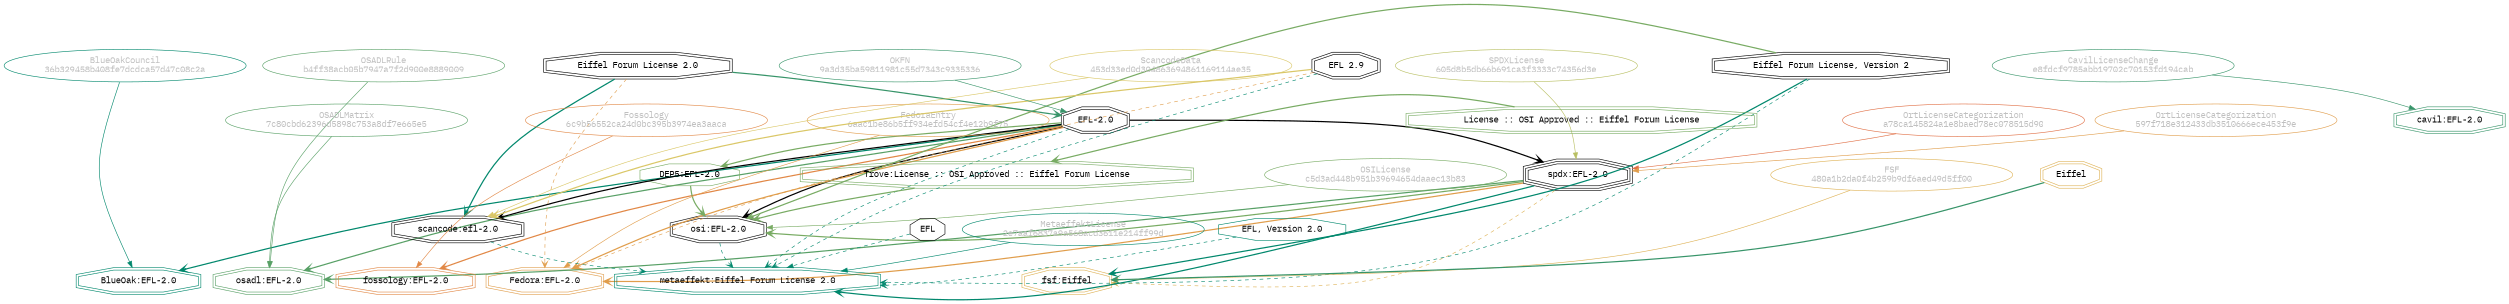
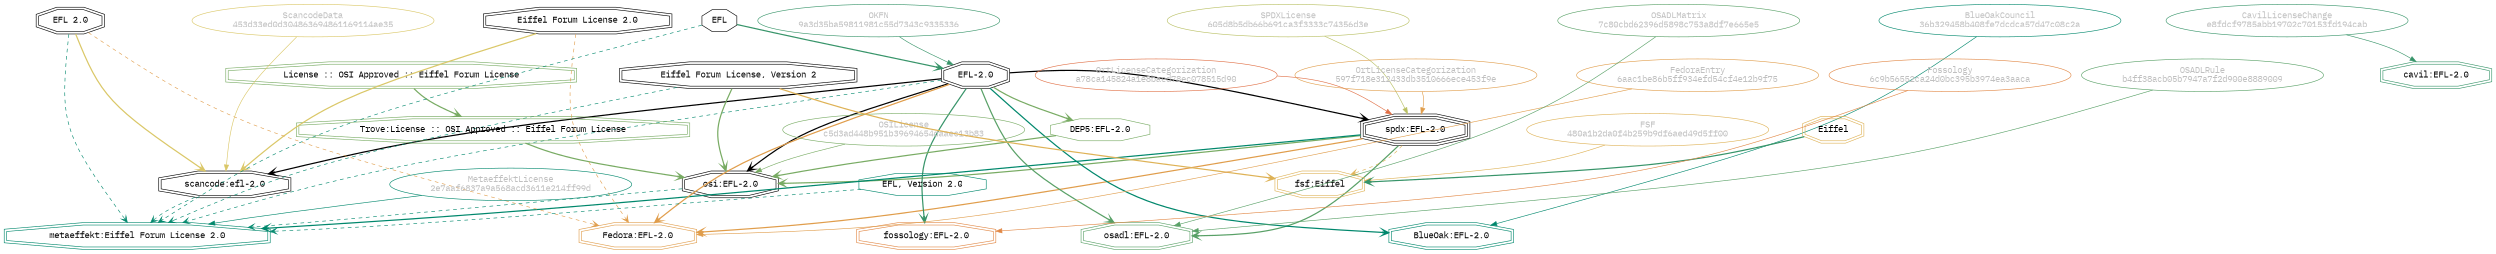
node "EFL 2.9": label "EFL 2.9" -> "EFL 2.0"
edge "Eiffel Forum License 2.0" -> "EFL-2.0": now "EFL" -> "EFL-2.0"
edge "Eiffel Forum License 2.0" -> "scancode:efl-2.0": color #00876c -> #dac767
edge "EFL-2.0" -> "fossology:EFL-2.0": color #e18745 -> #379469
edge "Eiffel Forum License, Version 2" -> "fsf:Eiffel": color #00876c -> #deb256
edge "EFL" -> "metaeffekt:Eiffel Forum License 2.0": arrowhead normal -> vee
